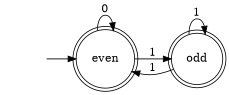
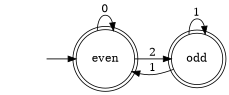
edge "even" -> "odd": label "1" -> "2"
